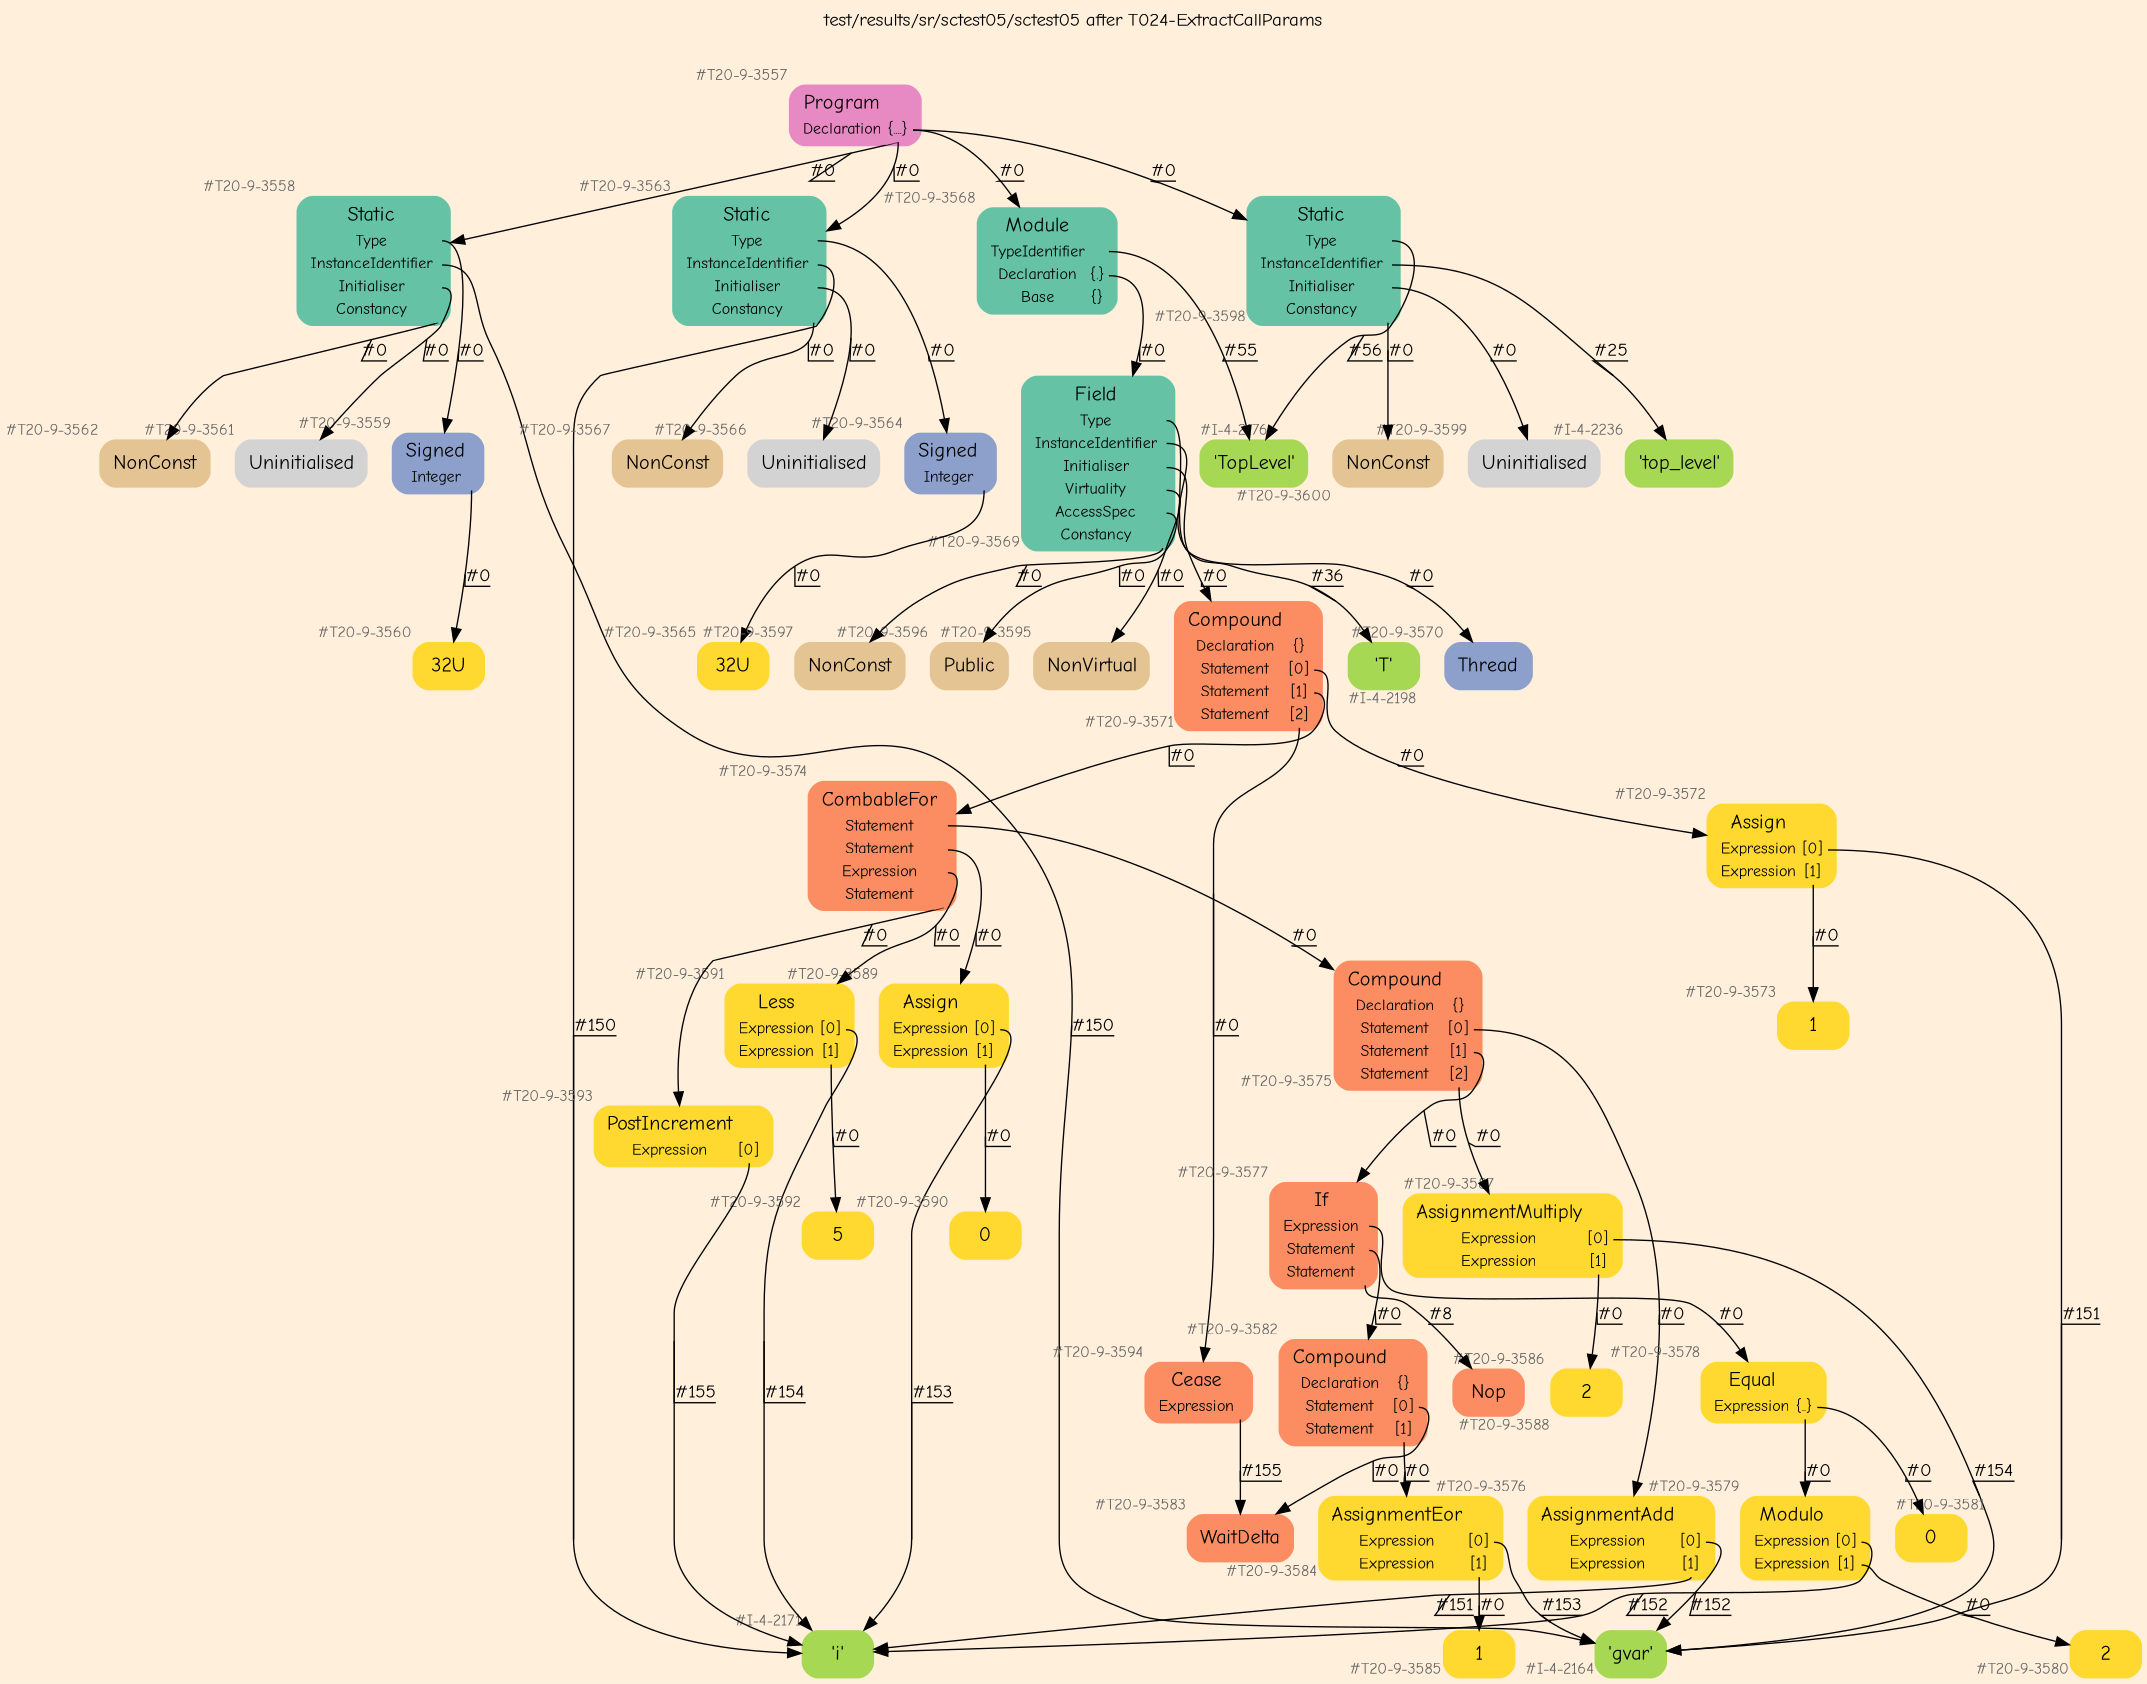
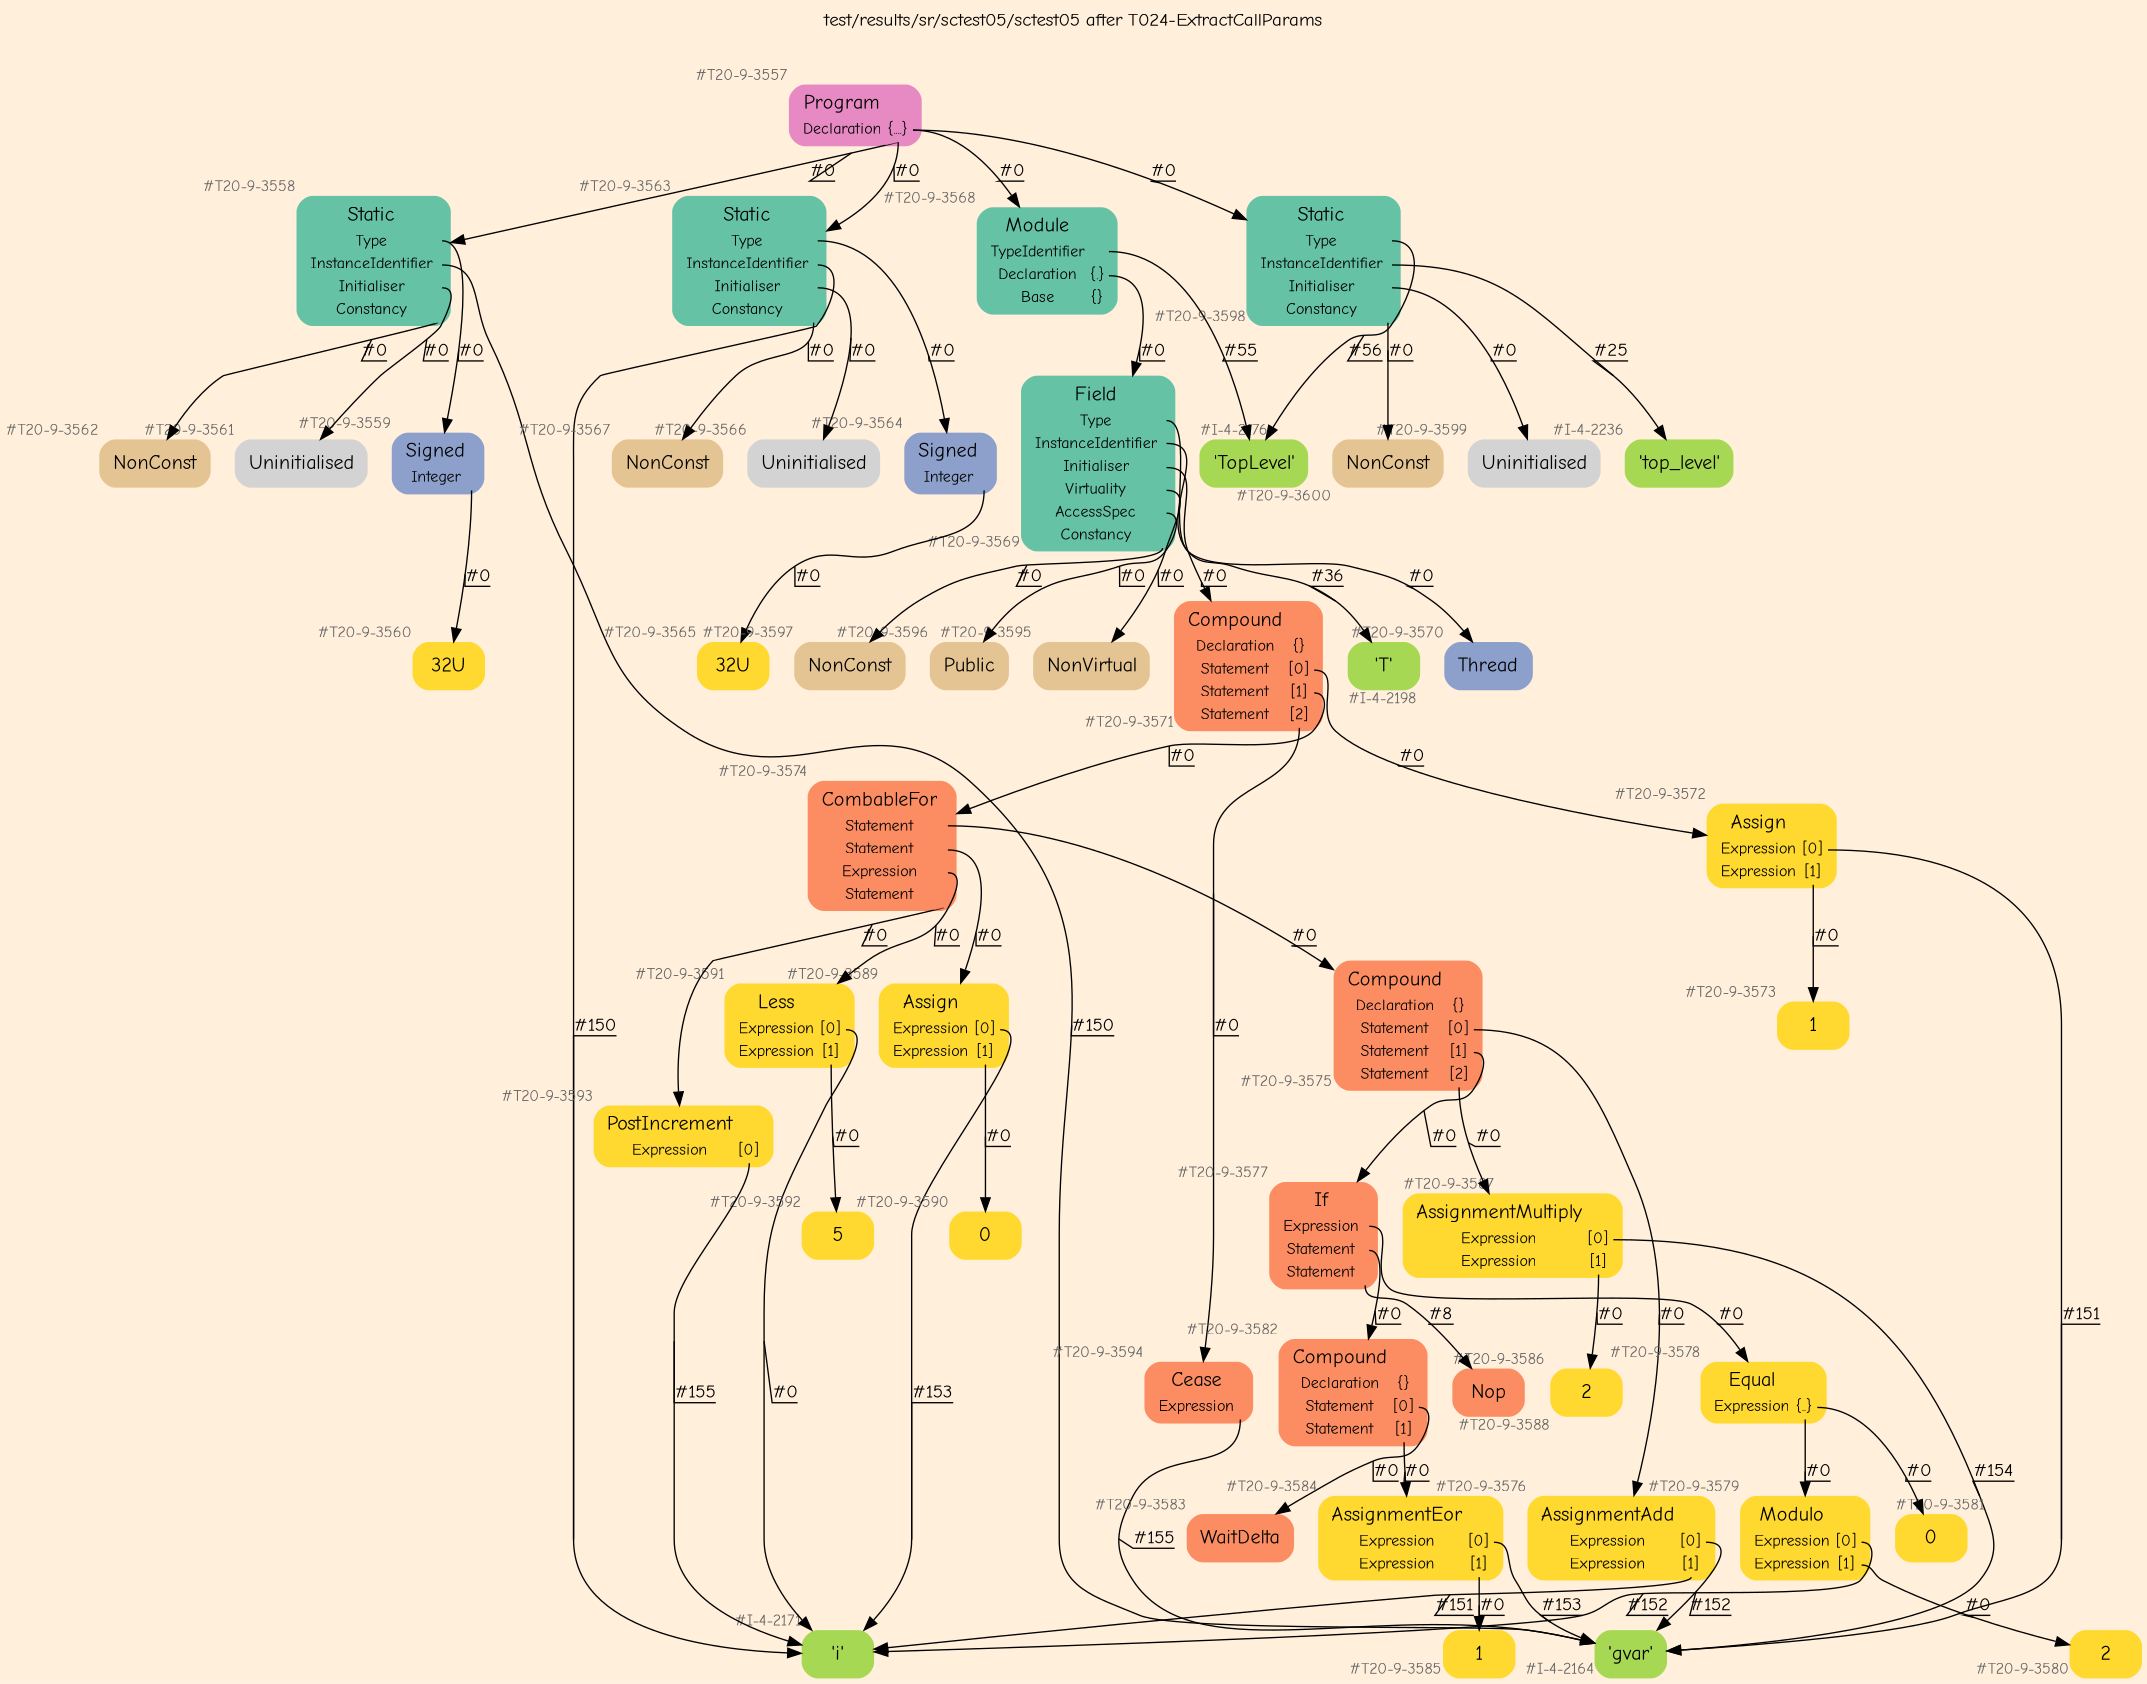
edge "Less" -> "'i'": label "#154" -> "#0"
edge "Cease" -> "WaitDelta": now "Cease" -> "'gvar'"
